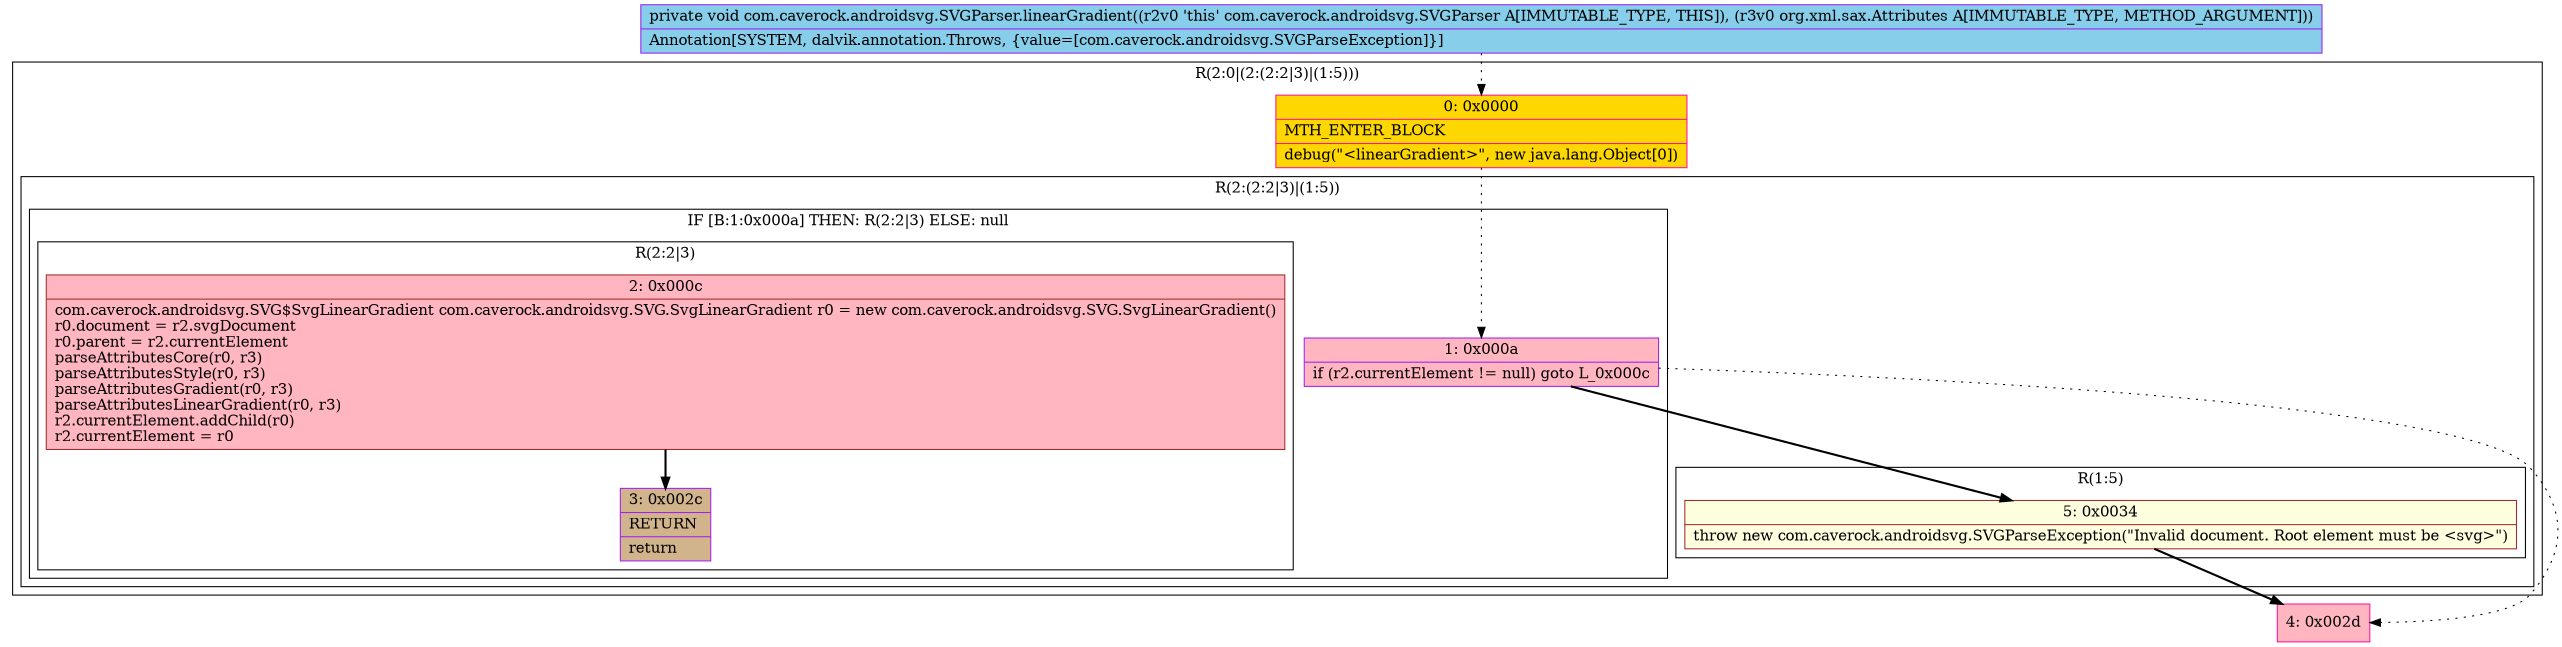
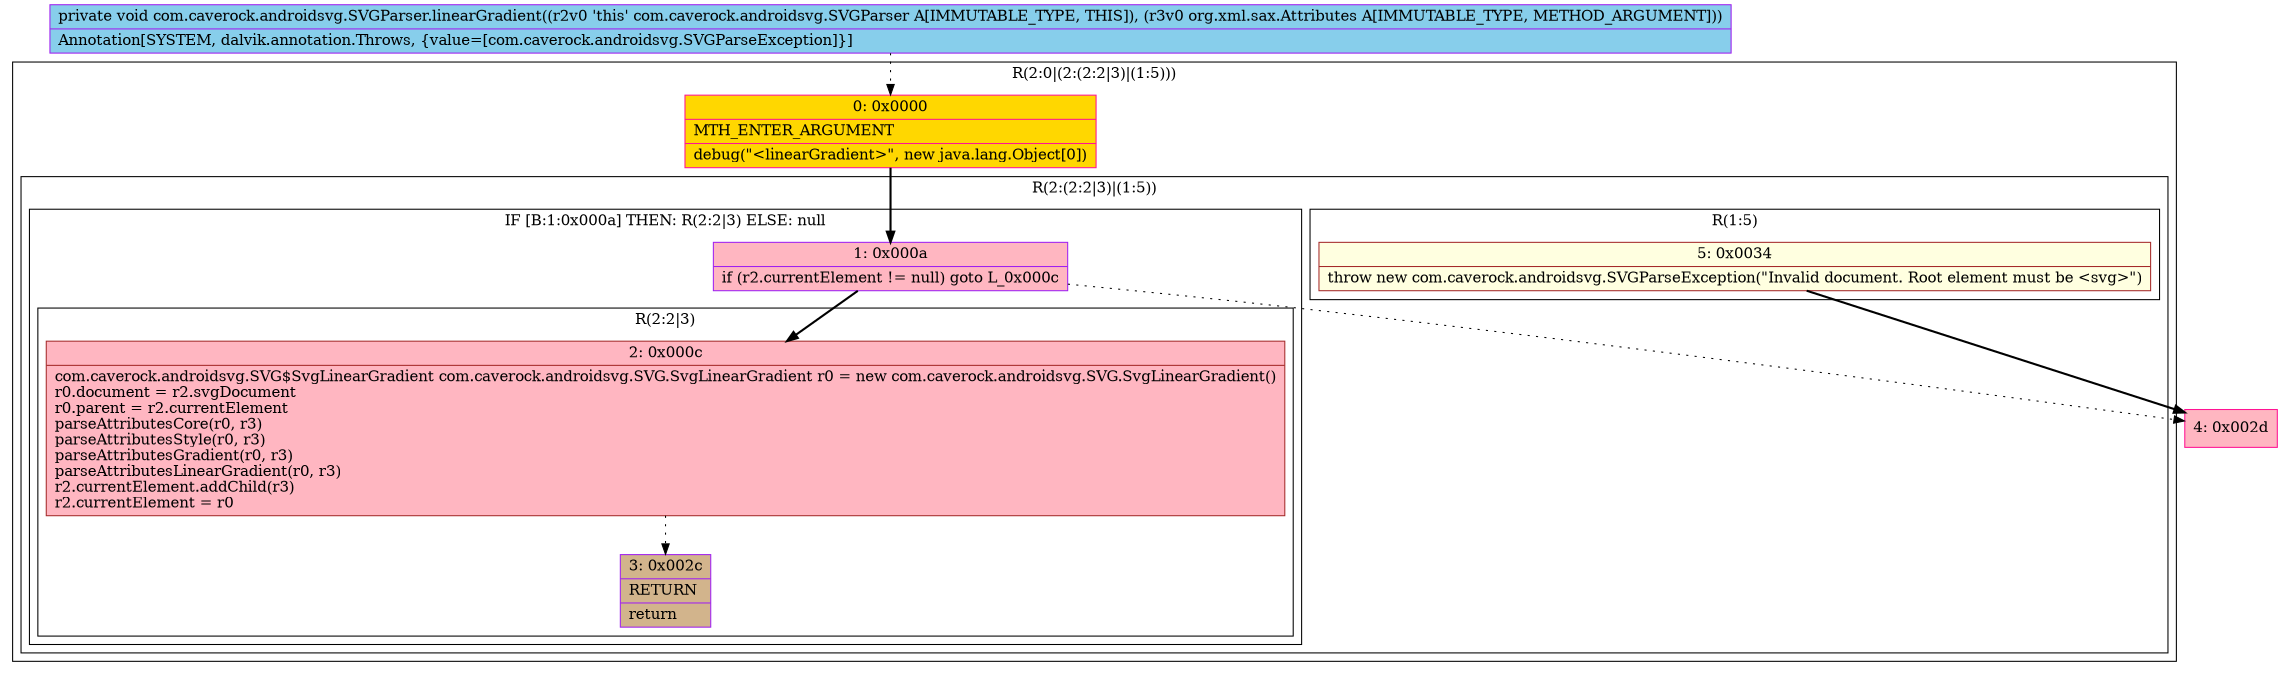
node "0: 0x0000": text "MTH_ENTER_BLOCK" -> "MTH_ENTER_ARGUMENT"
edge "0: 0x0000" -> "1: 0x000a": style dotted -> bold
node "2: 0x000c": text "r2.currentElement.addChild(r0)" -> "r2.currentElement.addChild(r3)"
edge "1: 0x000a" -> "5: 0x0034": now "1: 0x000a" -> "2: 0x000c"
edge "2: 0x000c" -> "3: 0x002c": style bold -> dotted
